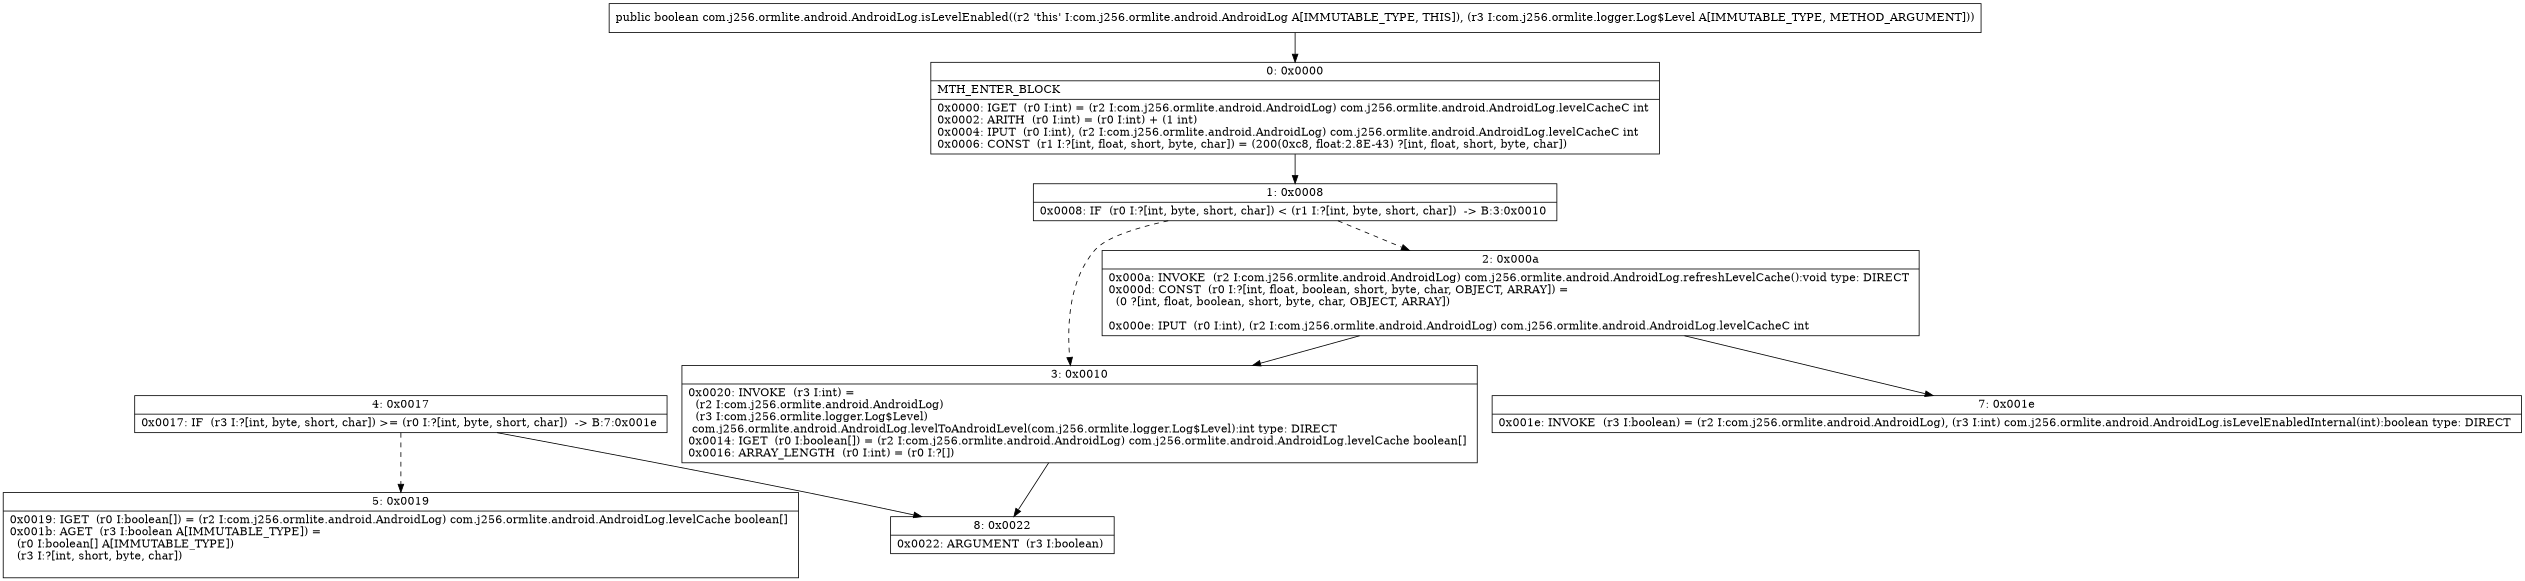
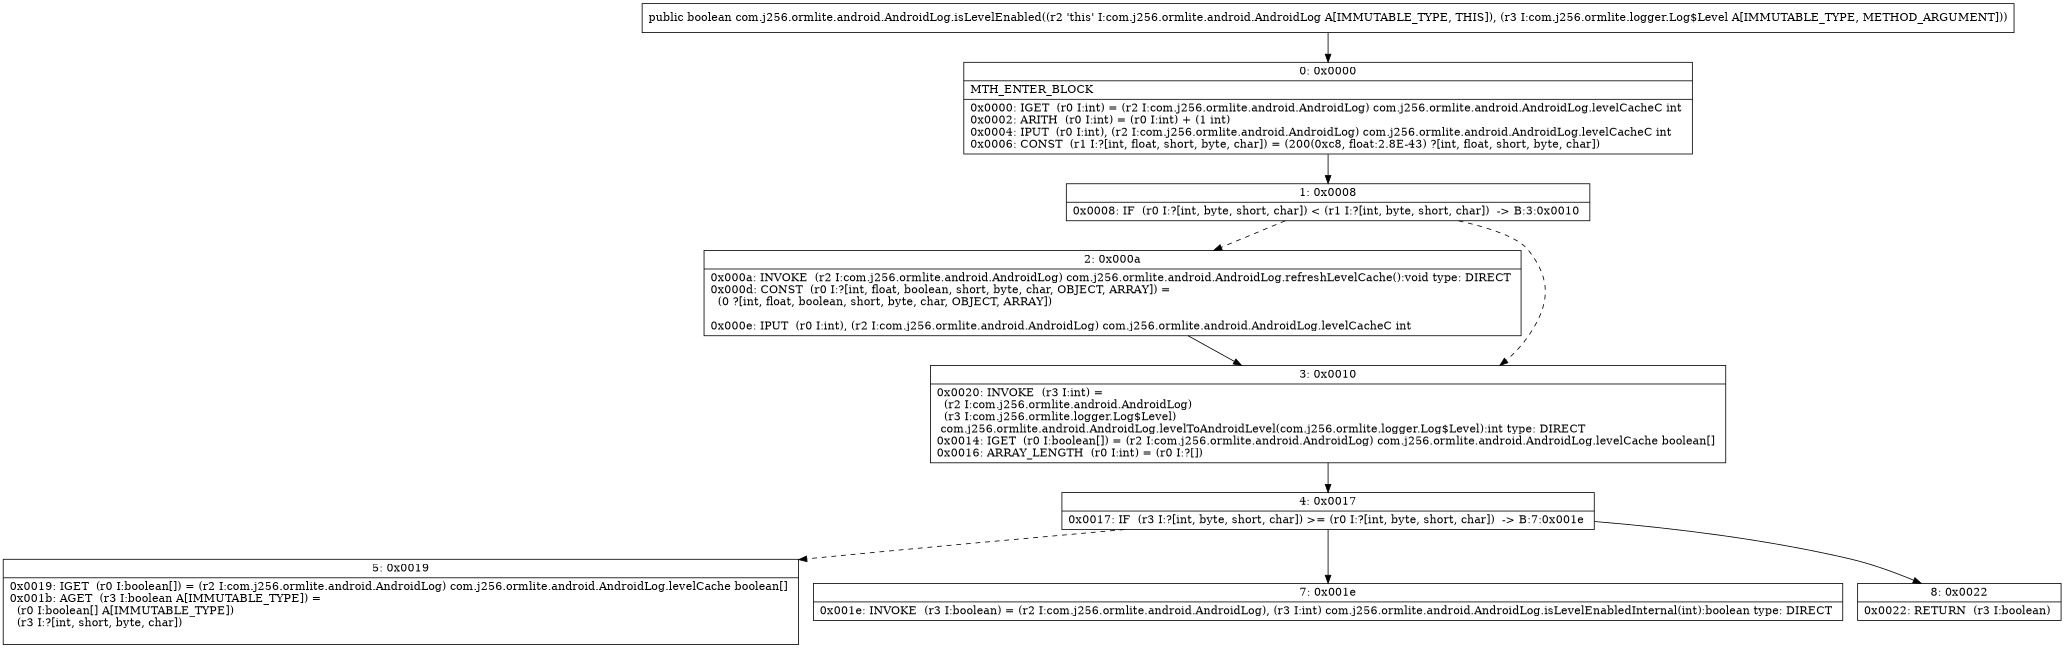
edge "2: 0x000a" -> "7: 0x001e": now "4: 0x0017" -> "7: 0x001e"
edge "3: 0x0010" -> "8: 0x0022": now "3: 0x0010" -> "4: 0x0017"
node "8: 0x0022": text "0x0022: ARGUMENT  (r3 I:boolean)" -> "0x0022: RETURN  (r3 I:boolean)"
